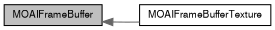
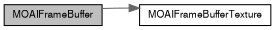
edge "MOAIFrameBufferTexture" -> "MOAIFrameBuffer": reversed
